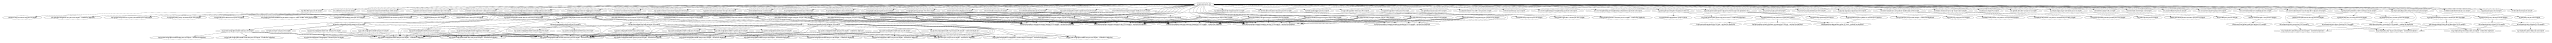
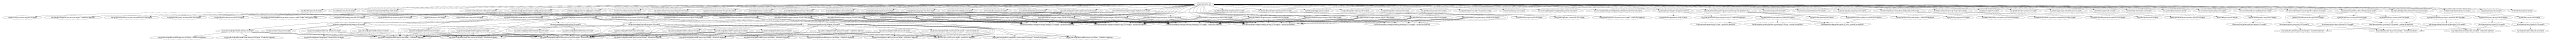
node "org.apache.commons:commons-collections4:jar:4.5.0:compile": removed
